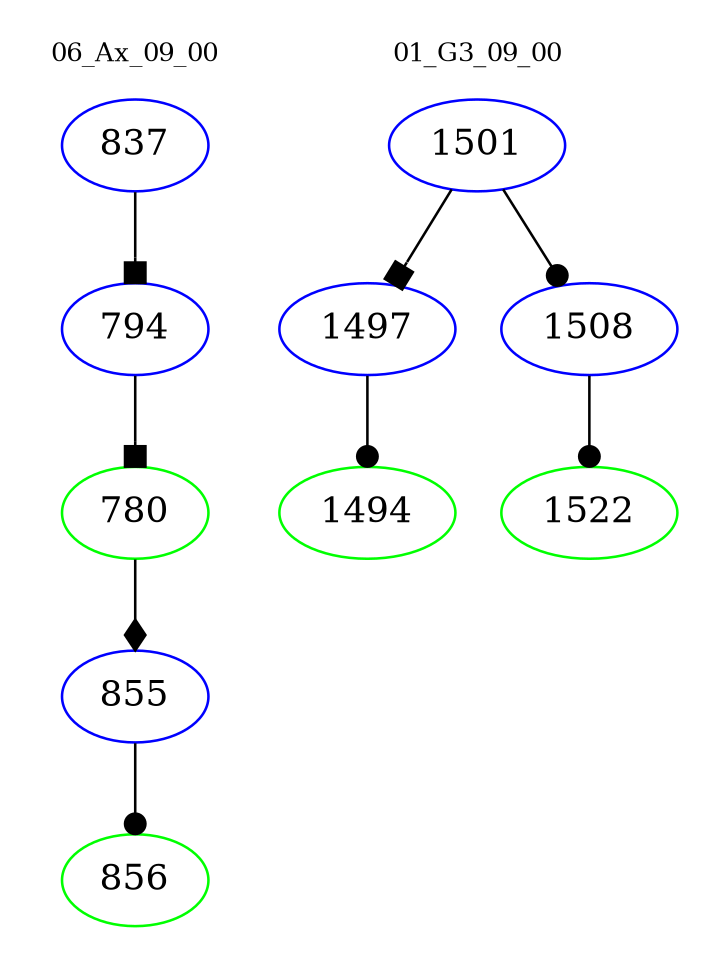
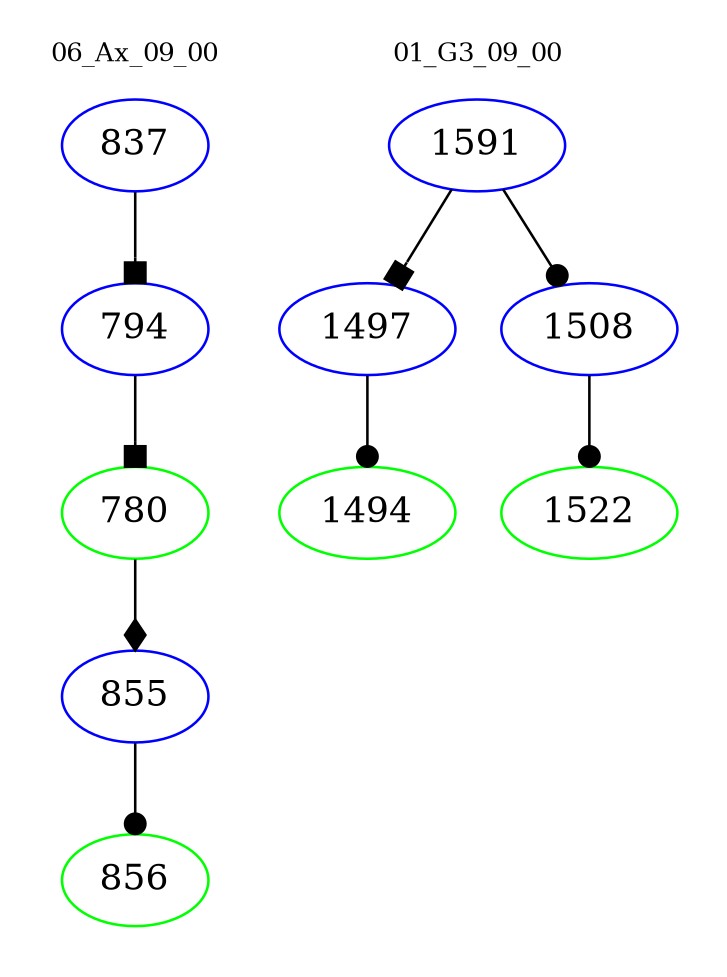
node "1501": label "1501" -> "1591"
